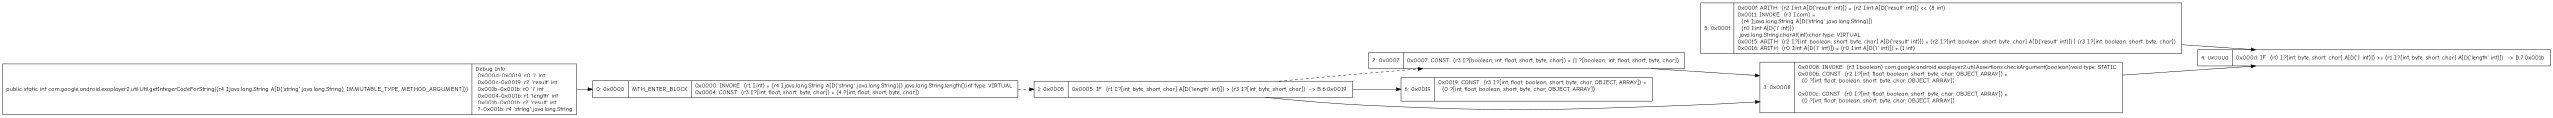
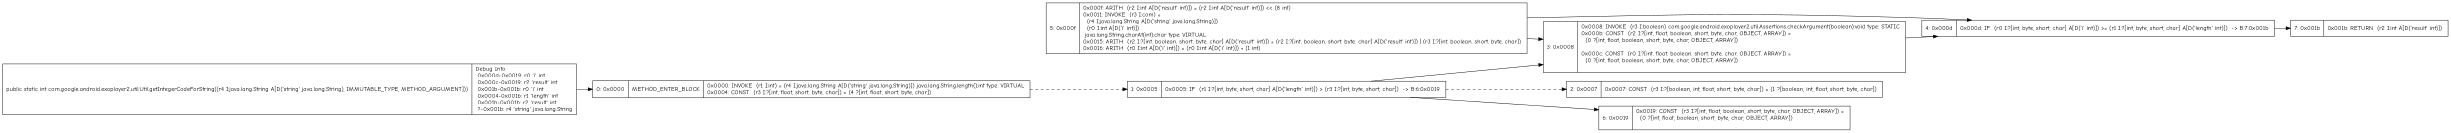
node "7: 0x001b": added
edge "2: 0x0007" -> "3: 0x0008": now "5: 0x000f" -> "3: 0x0008"
node "0: 0x0000": text "MTH_ENTER_BLOCK" -> "METHOD_ENTER_BLOCK"
